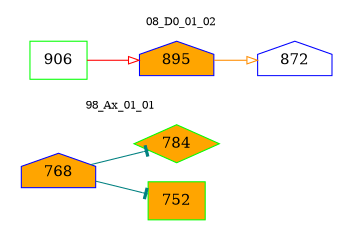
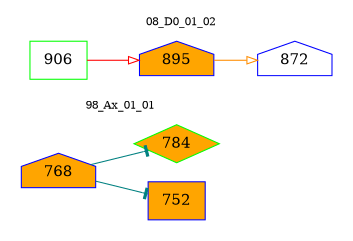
node "752": color green -> blue
